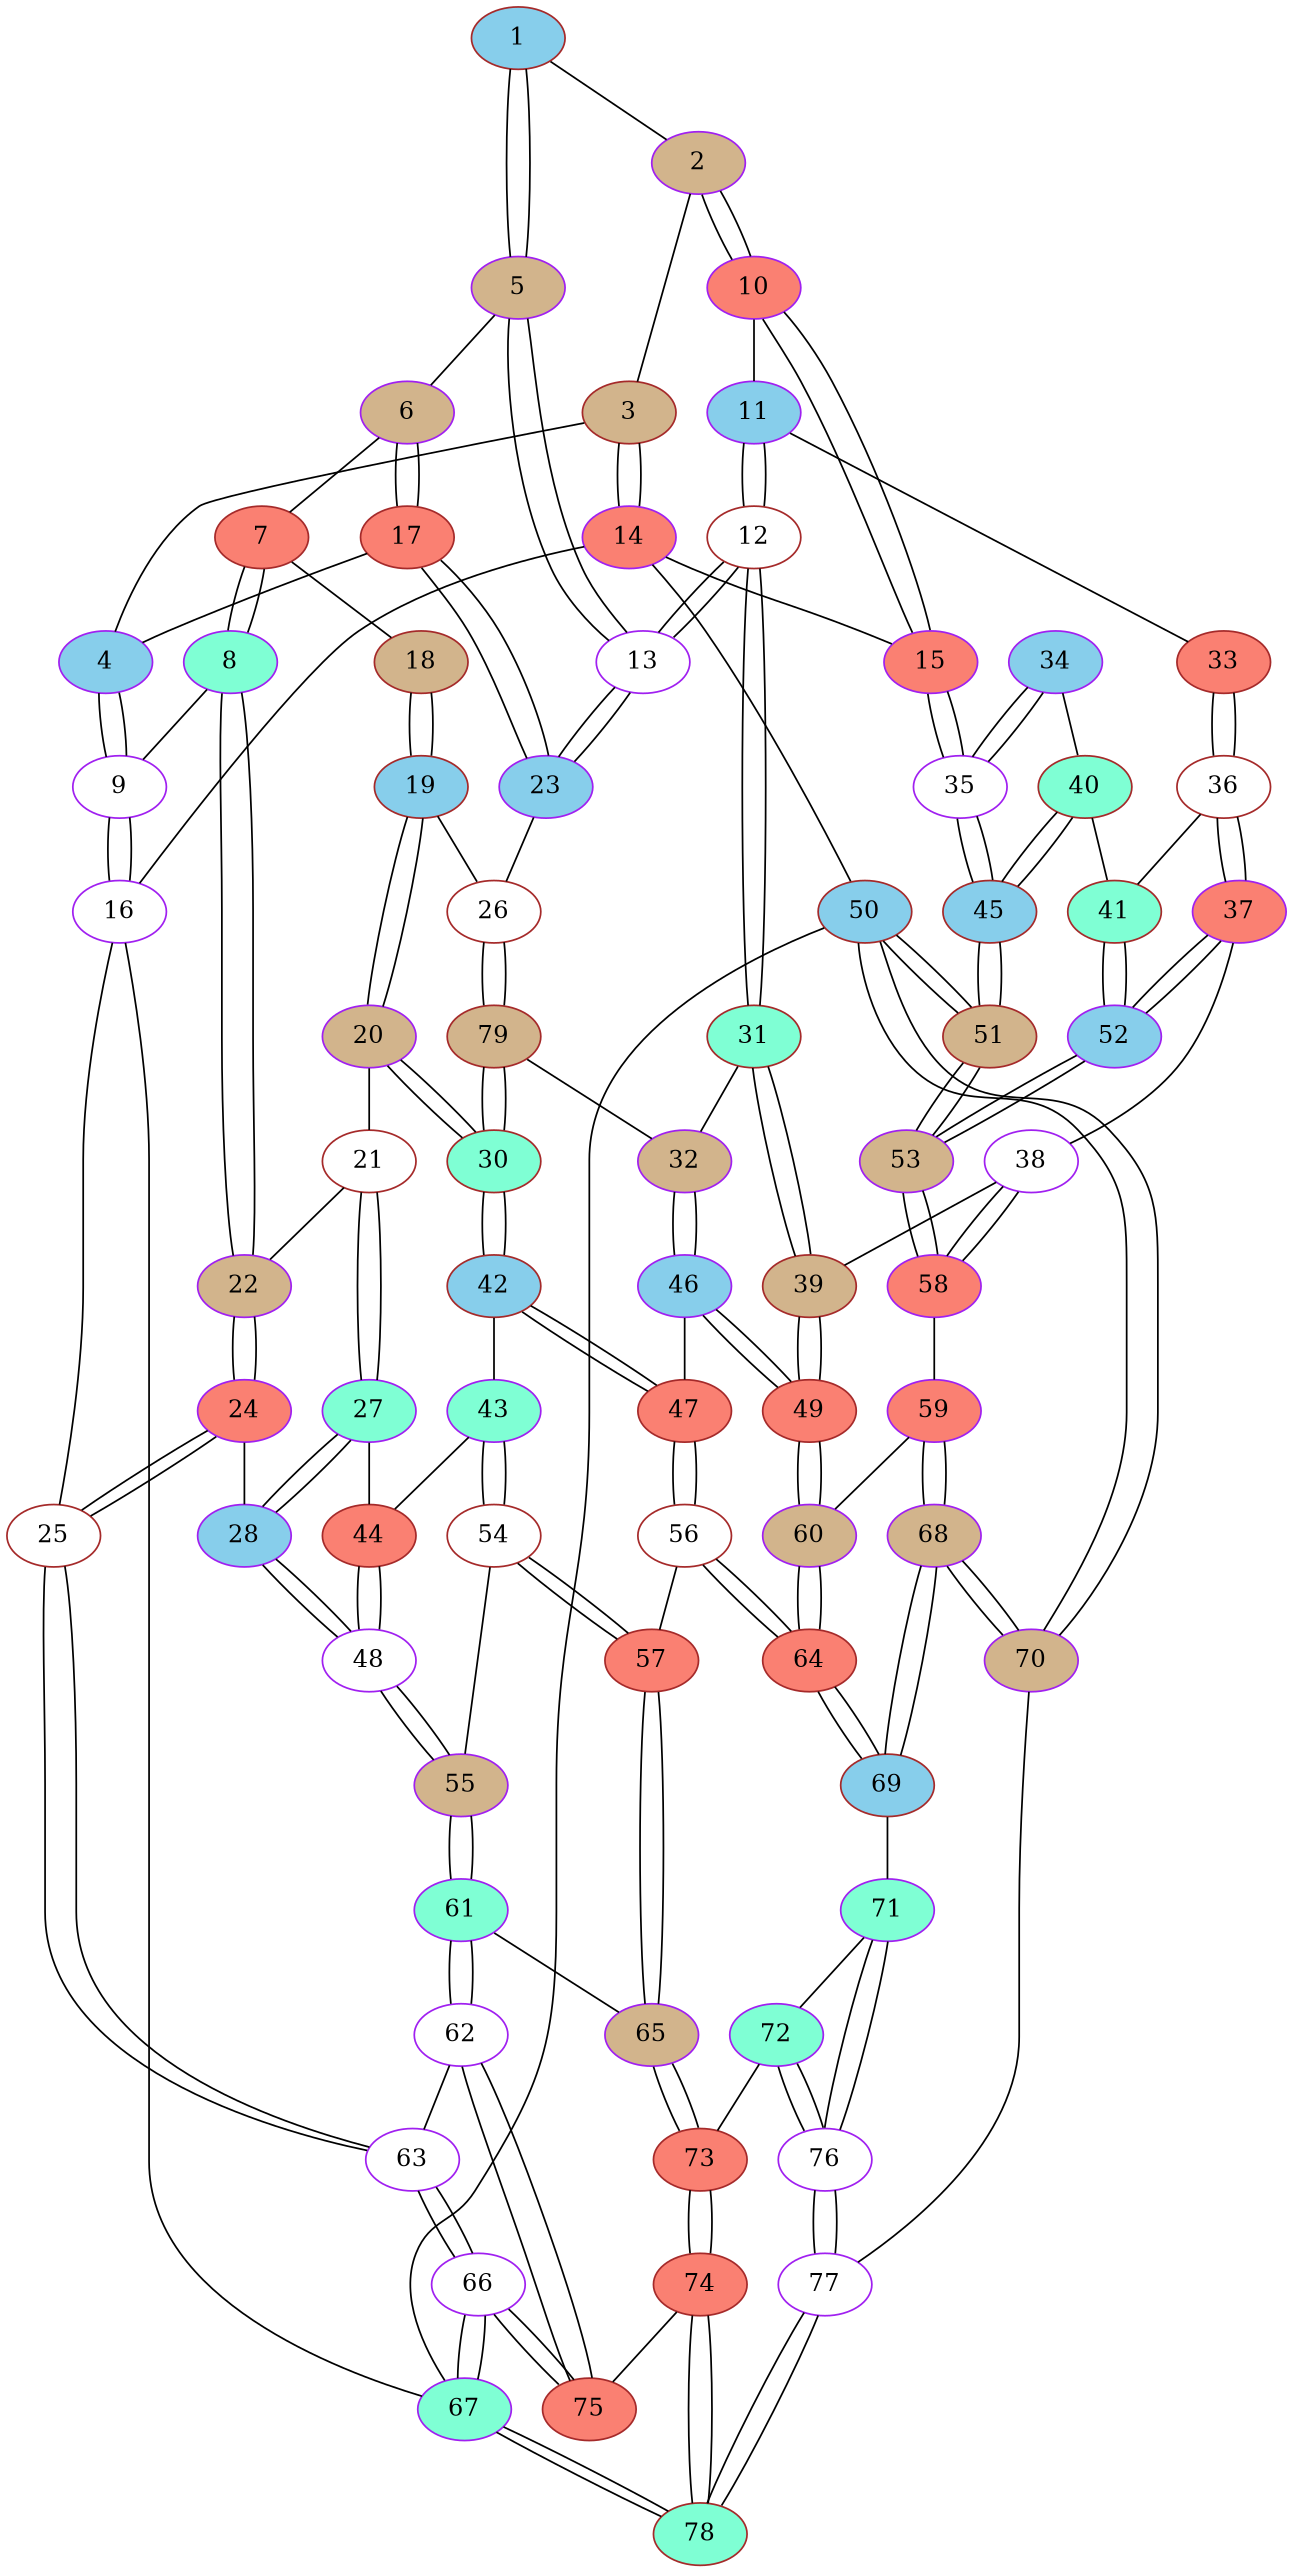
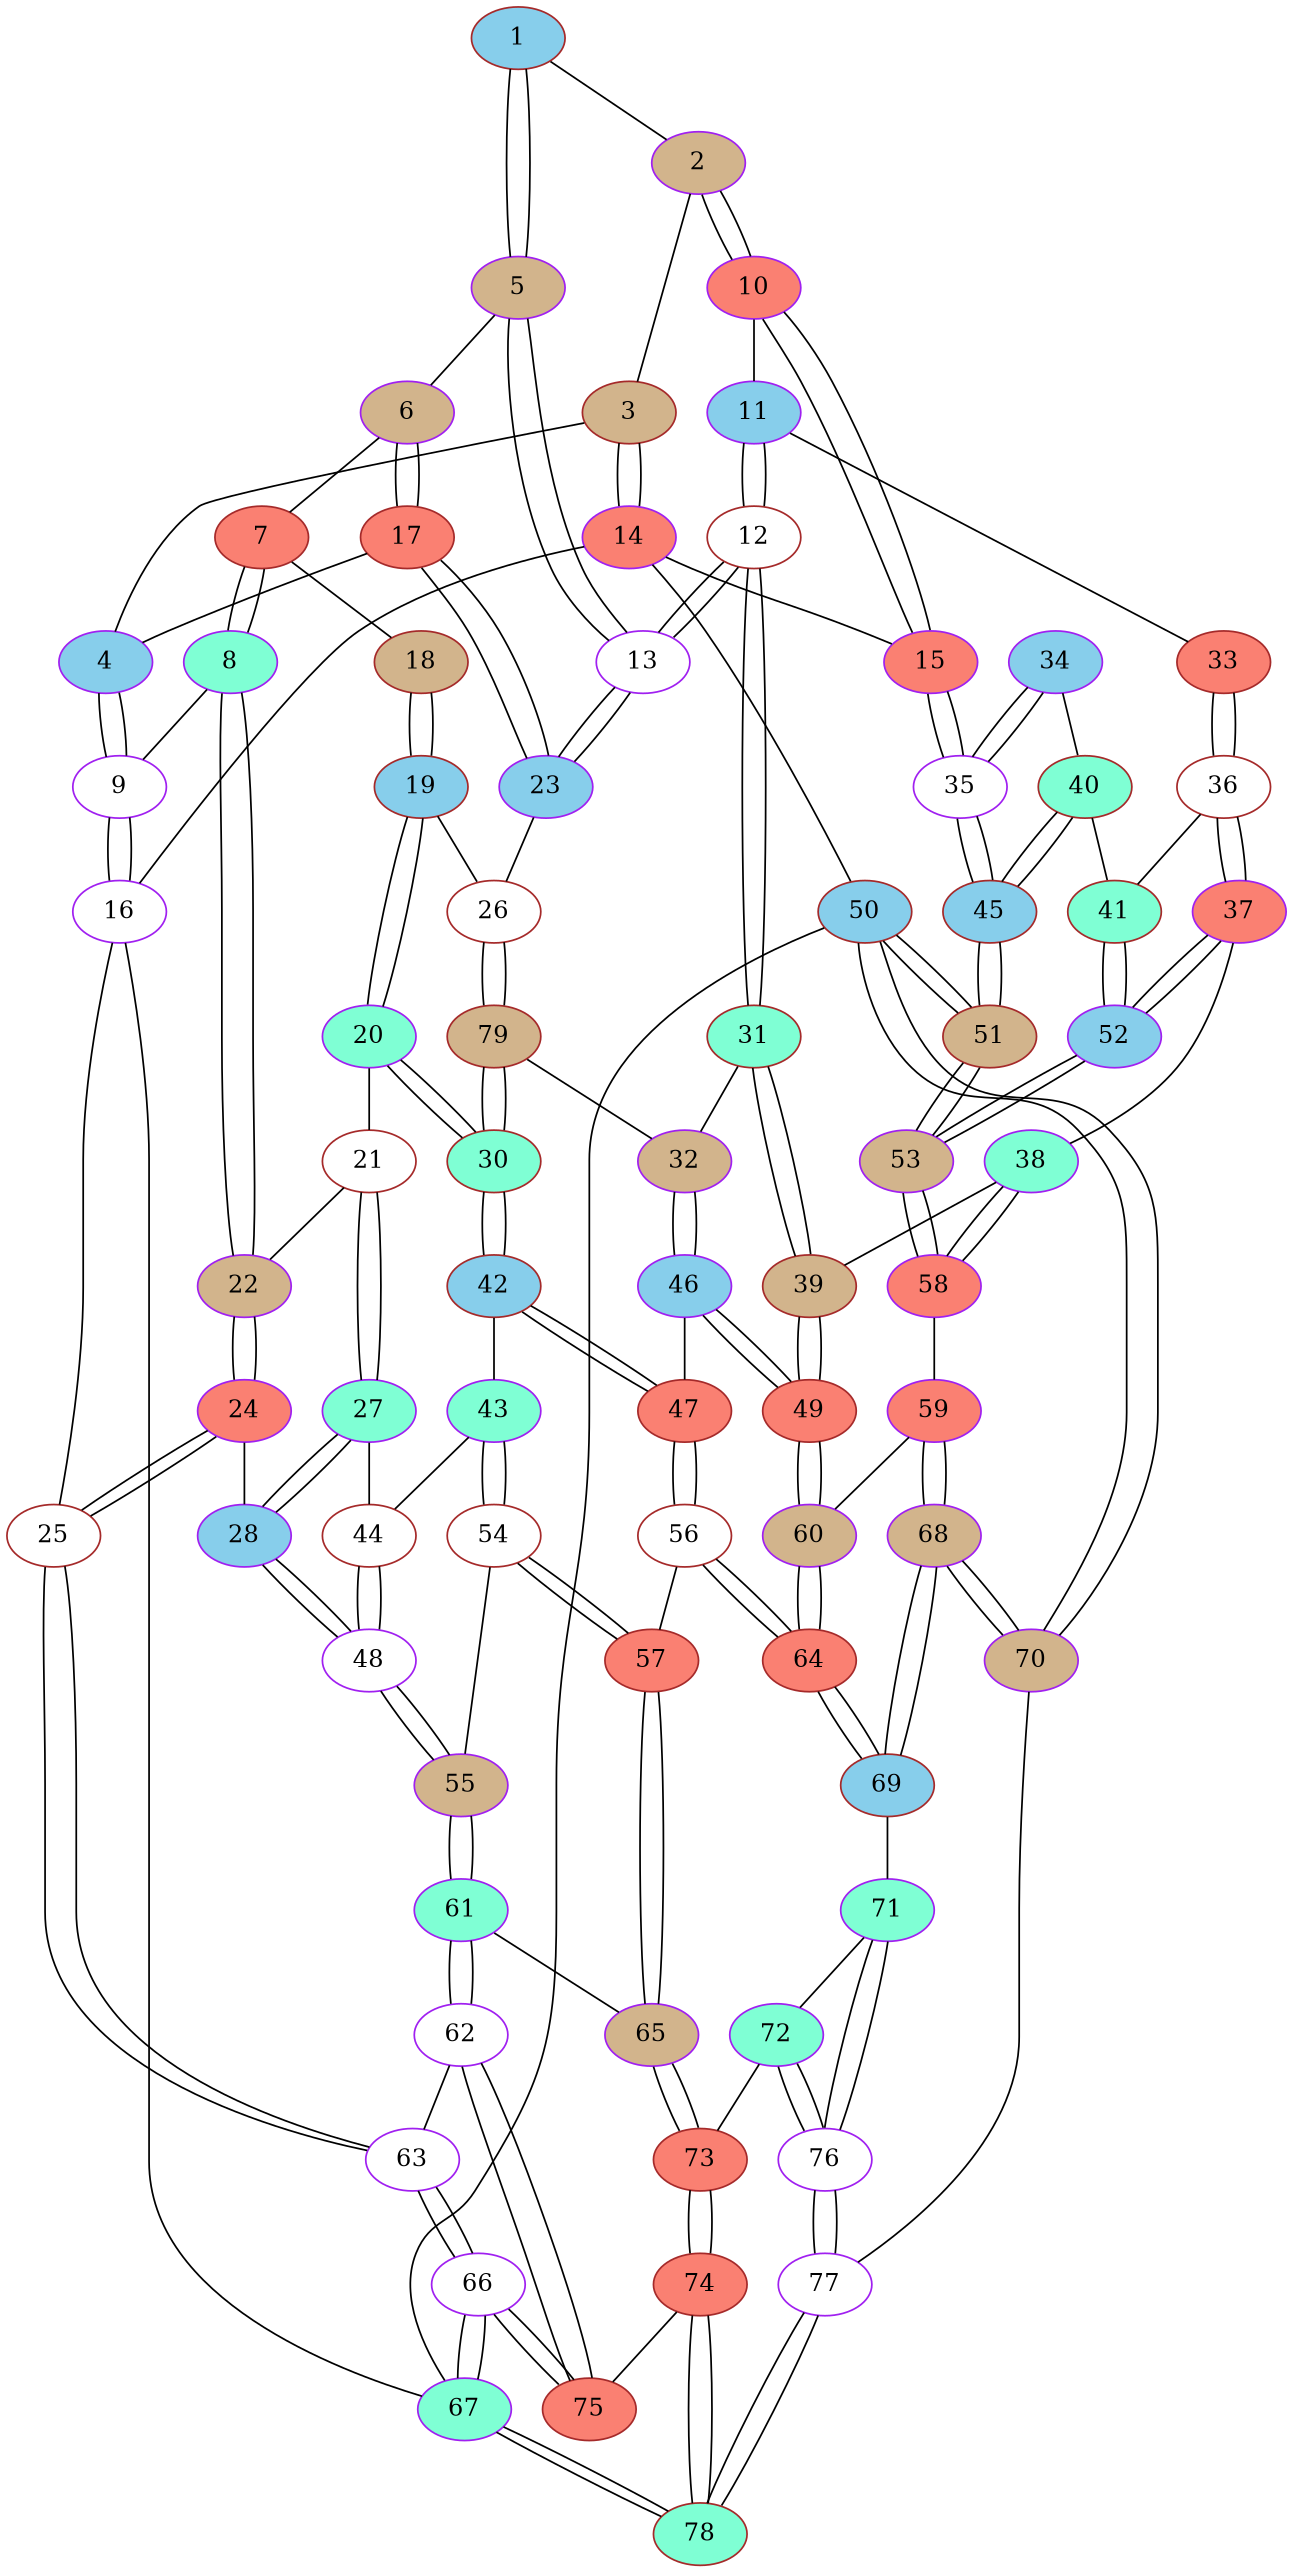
node "20": fillcolor tan -> aquamarine
node "38": fillcolor white -> aquamarine
node "44": fillcolor salmon -> white
